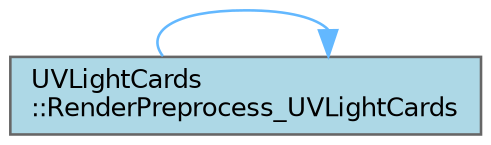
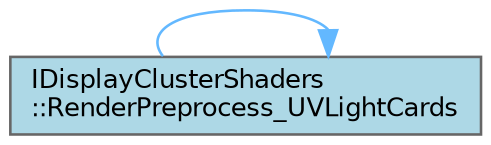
node "UVLightCards ::RenderPreprocess_UVLightCards": label "UVLightCards ::RenderPreprocess_UVLightCards" -> "IDisplayClusterShaders ::RenderPreprocess_UVLightCards"
